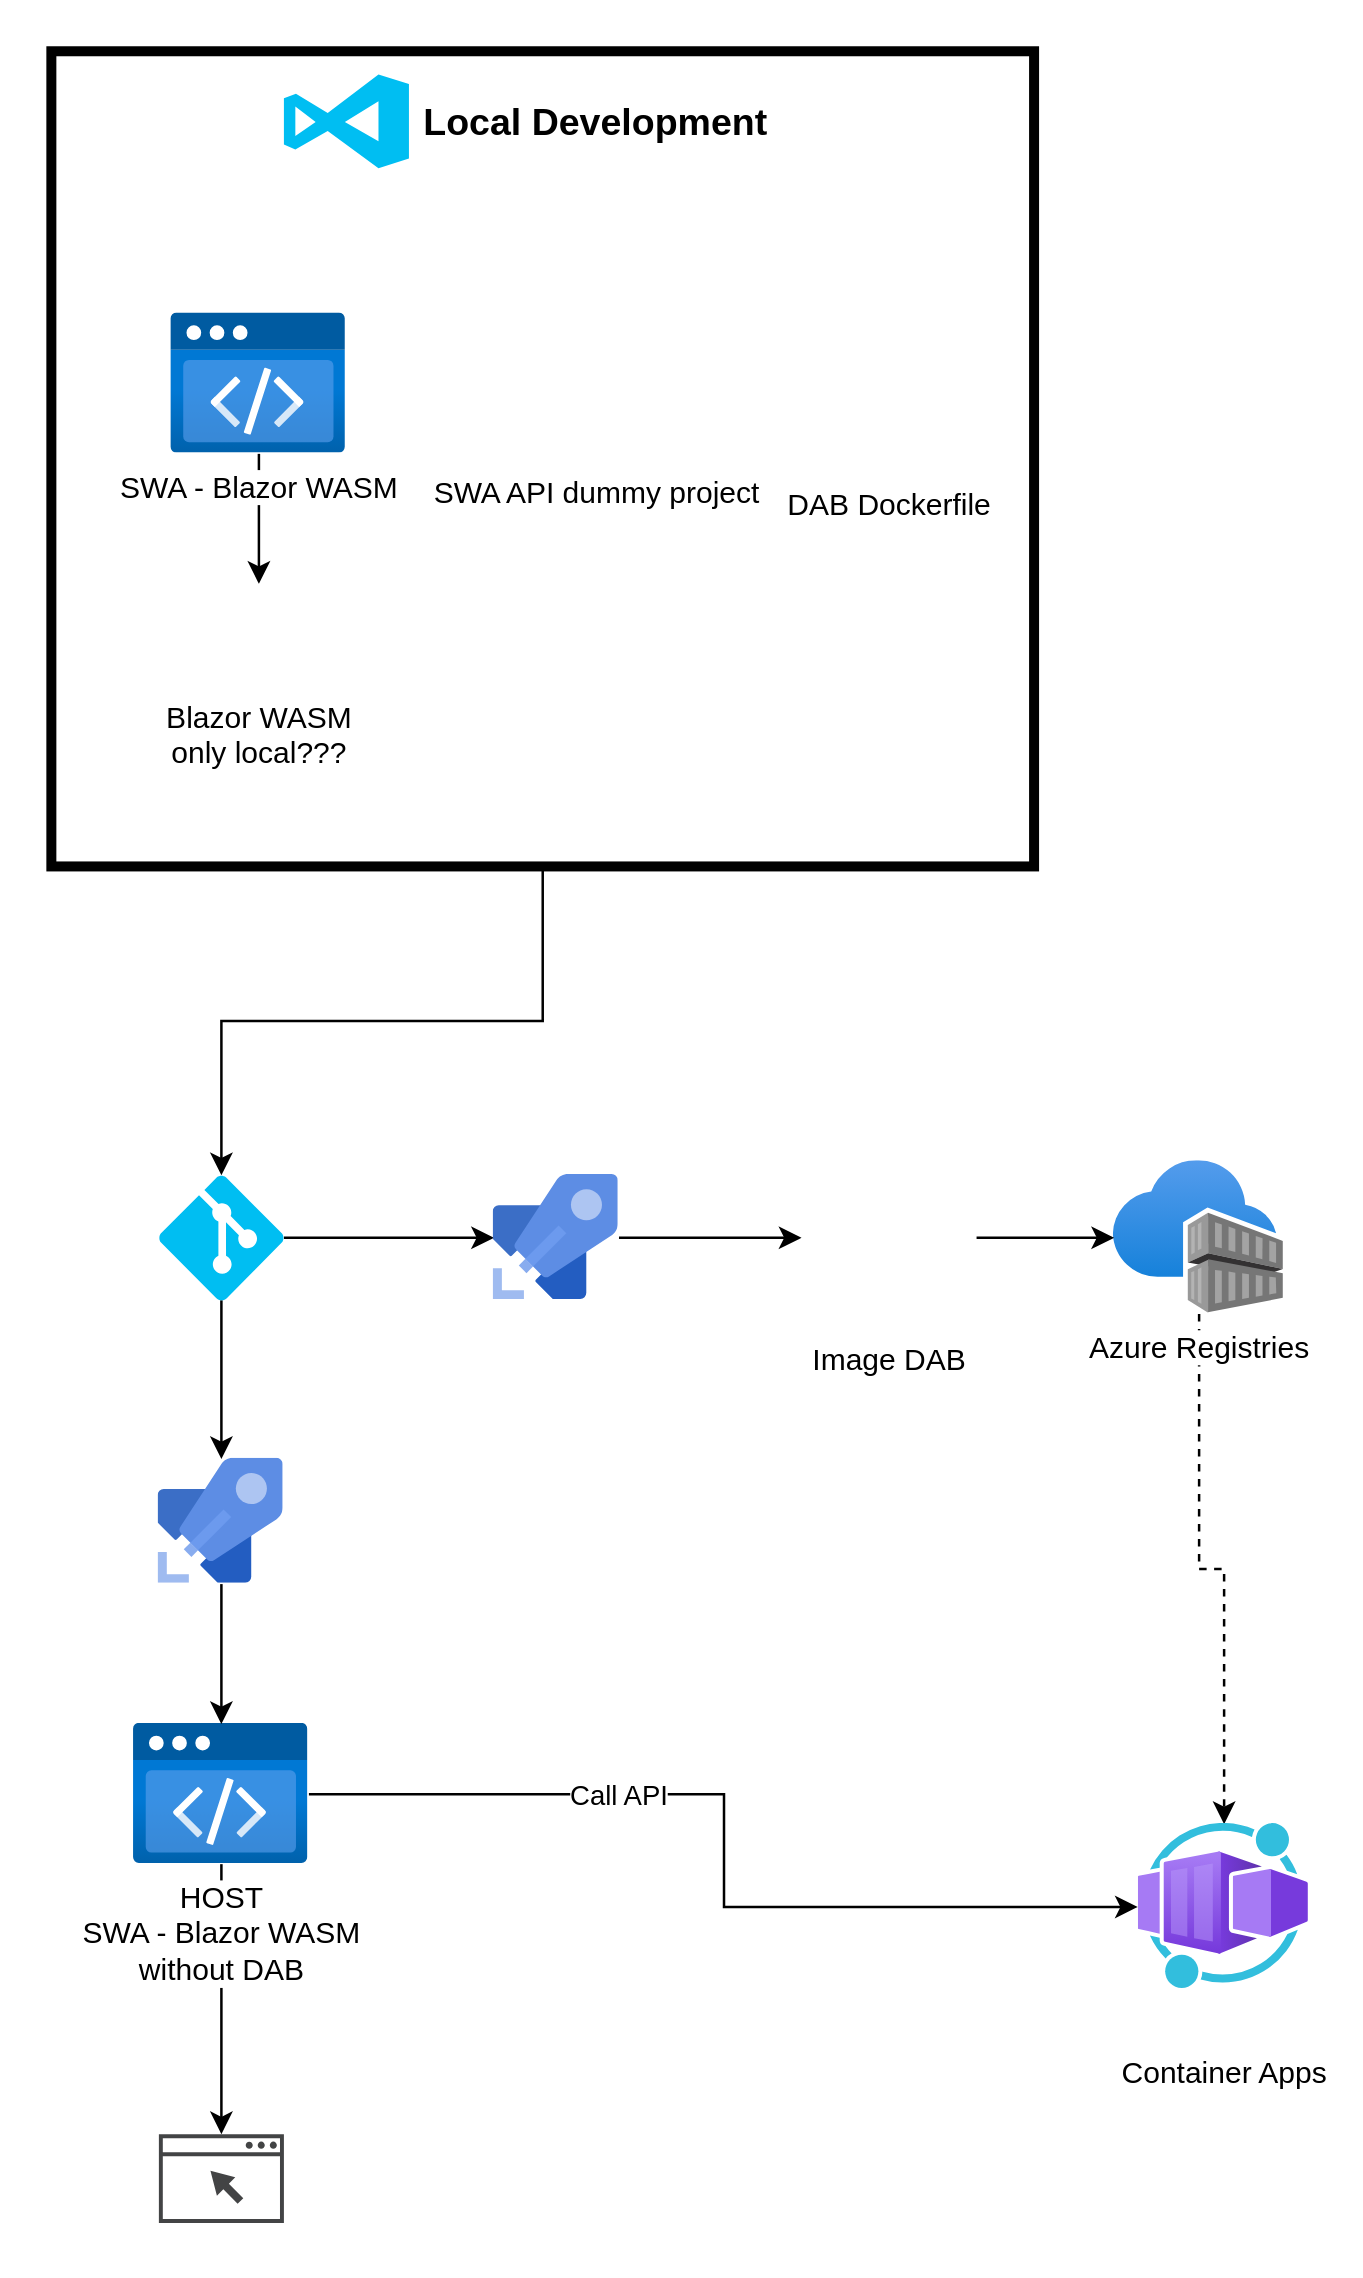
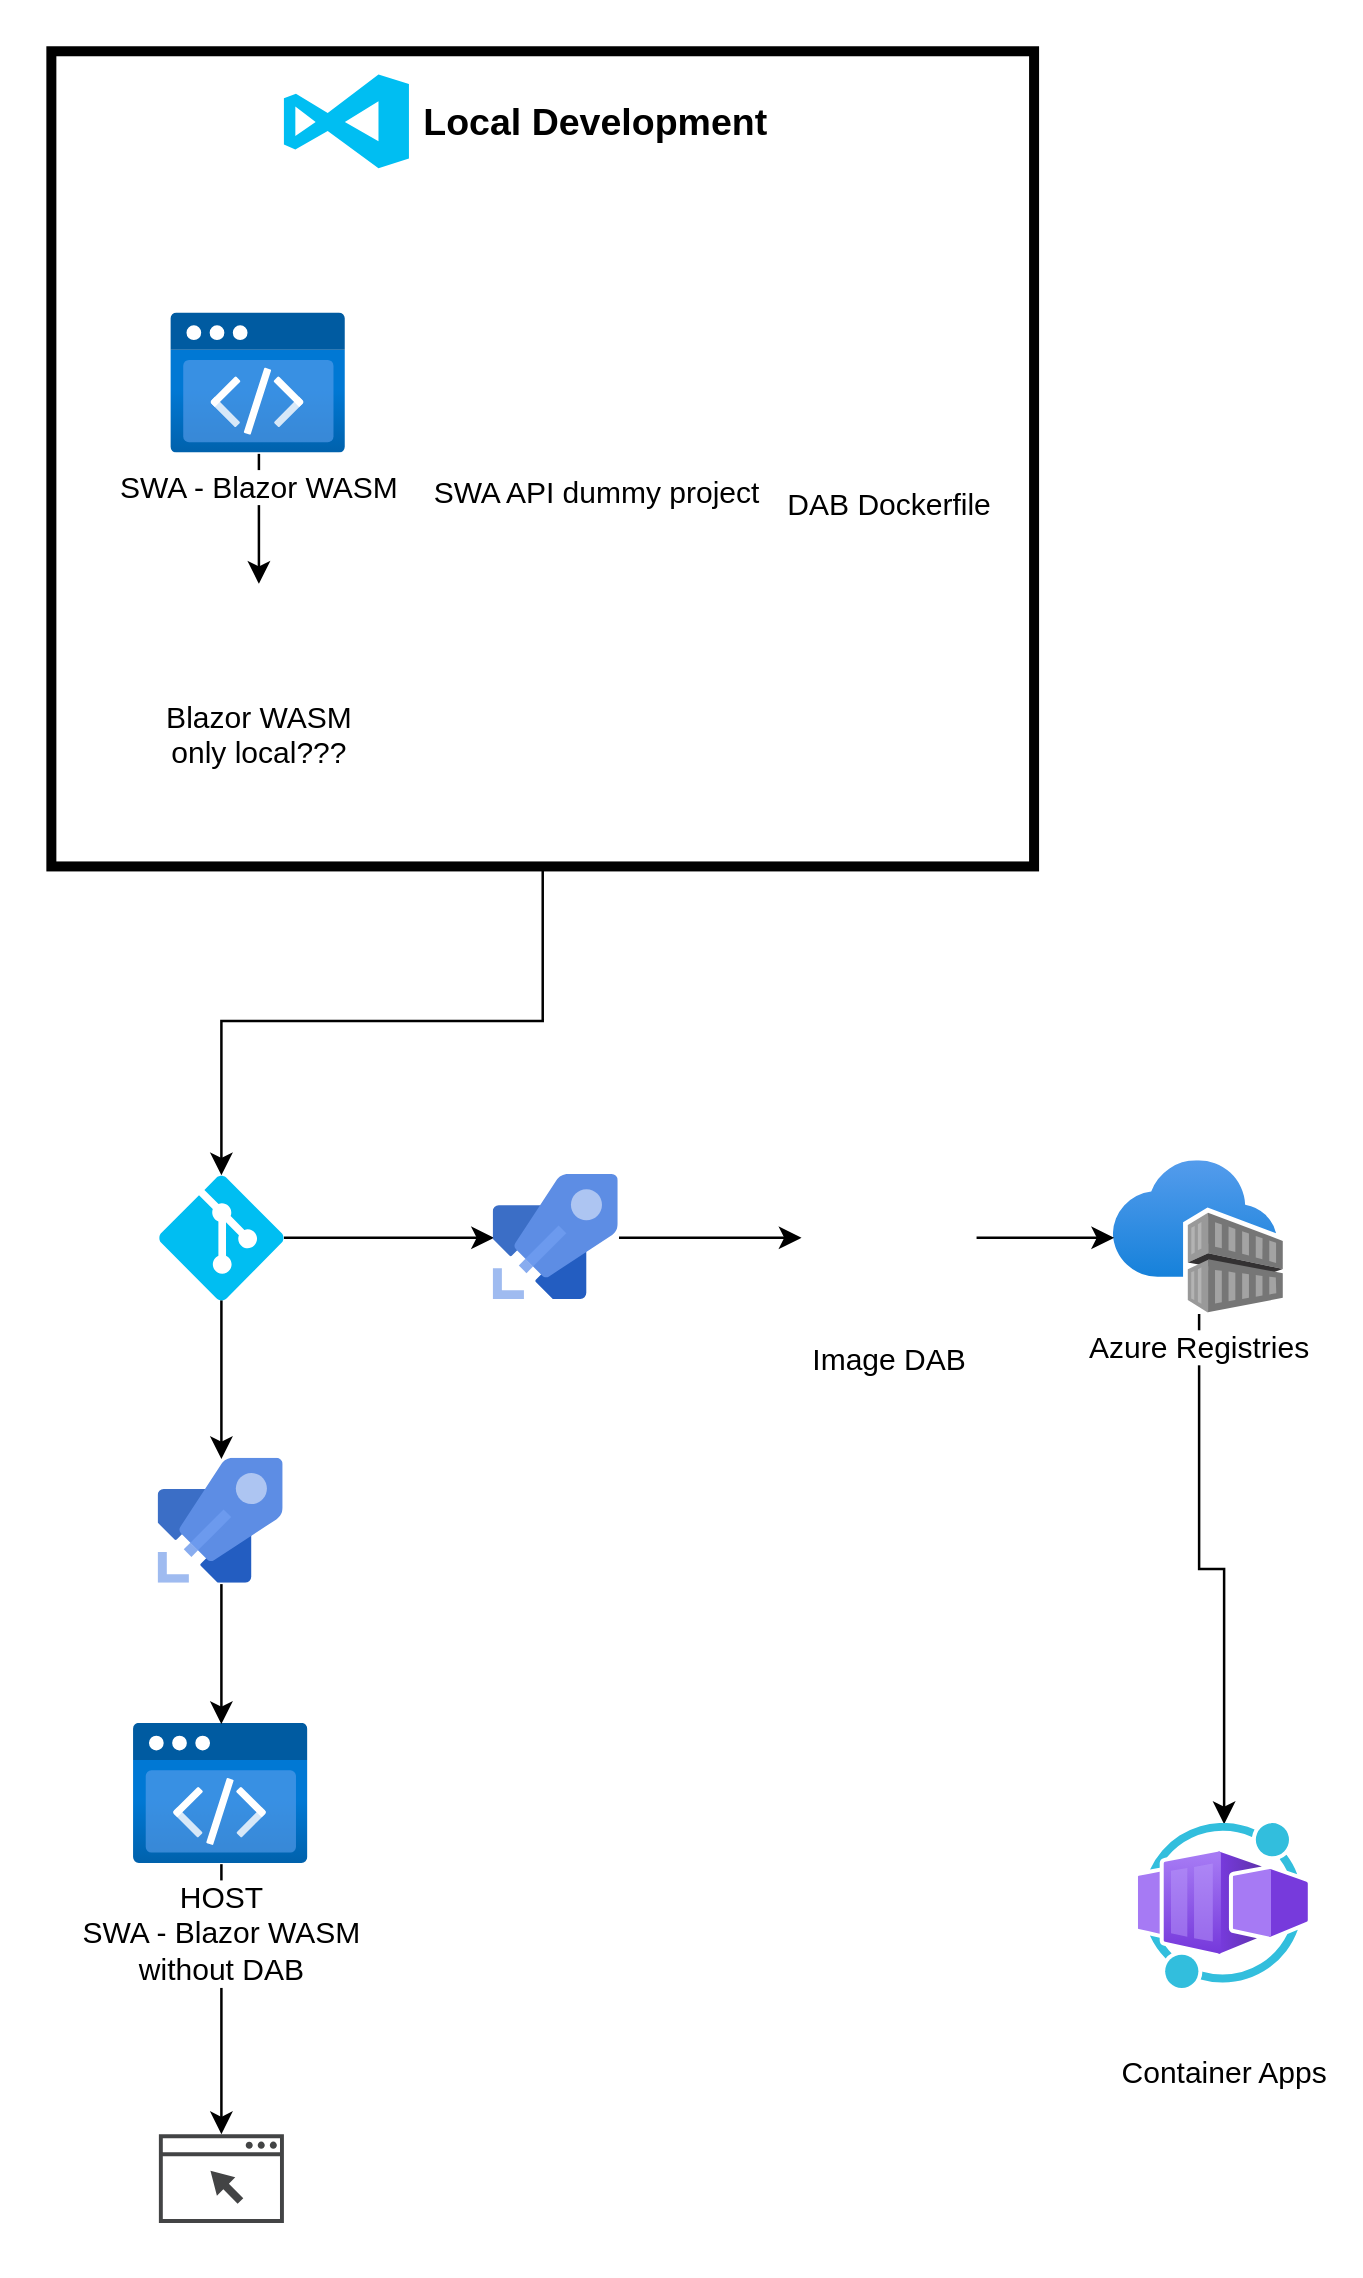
edge "Azure Registries" -> "Container Apps": style dashed -> solid
edge "HOST SWA - Blazor WASM without DAB" -> "Container Apps": removed, label "Call API"
